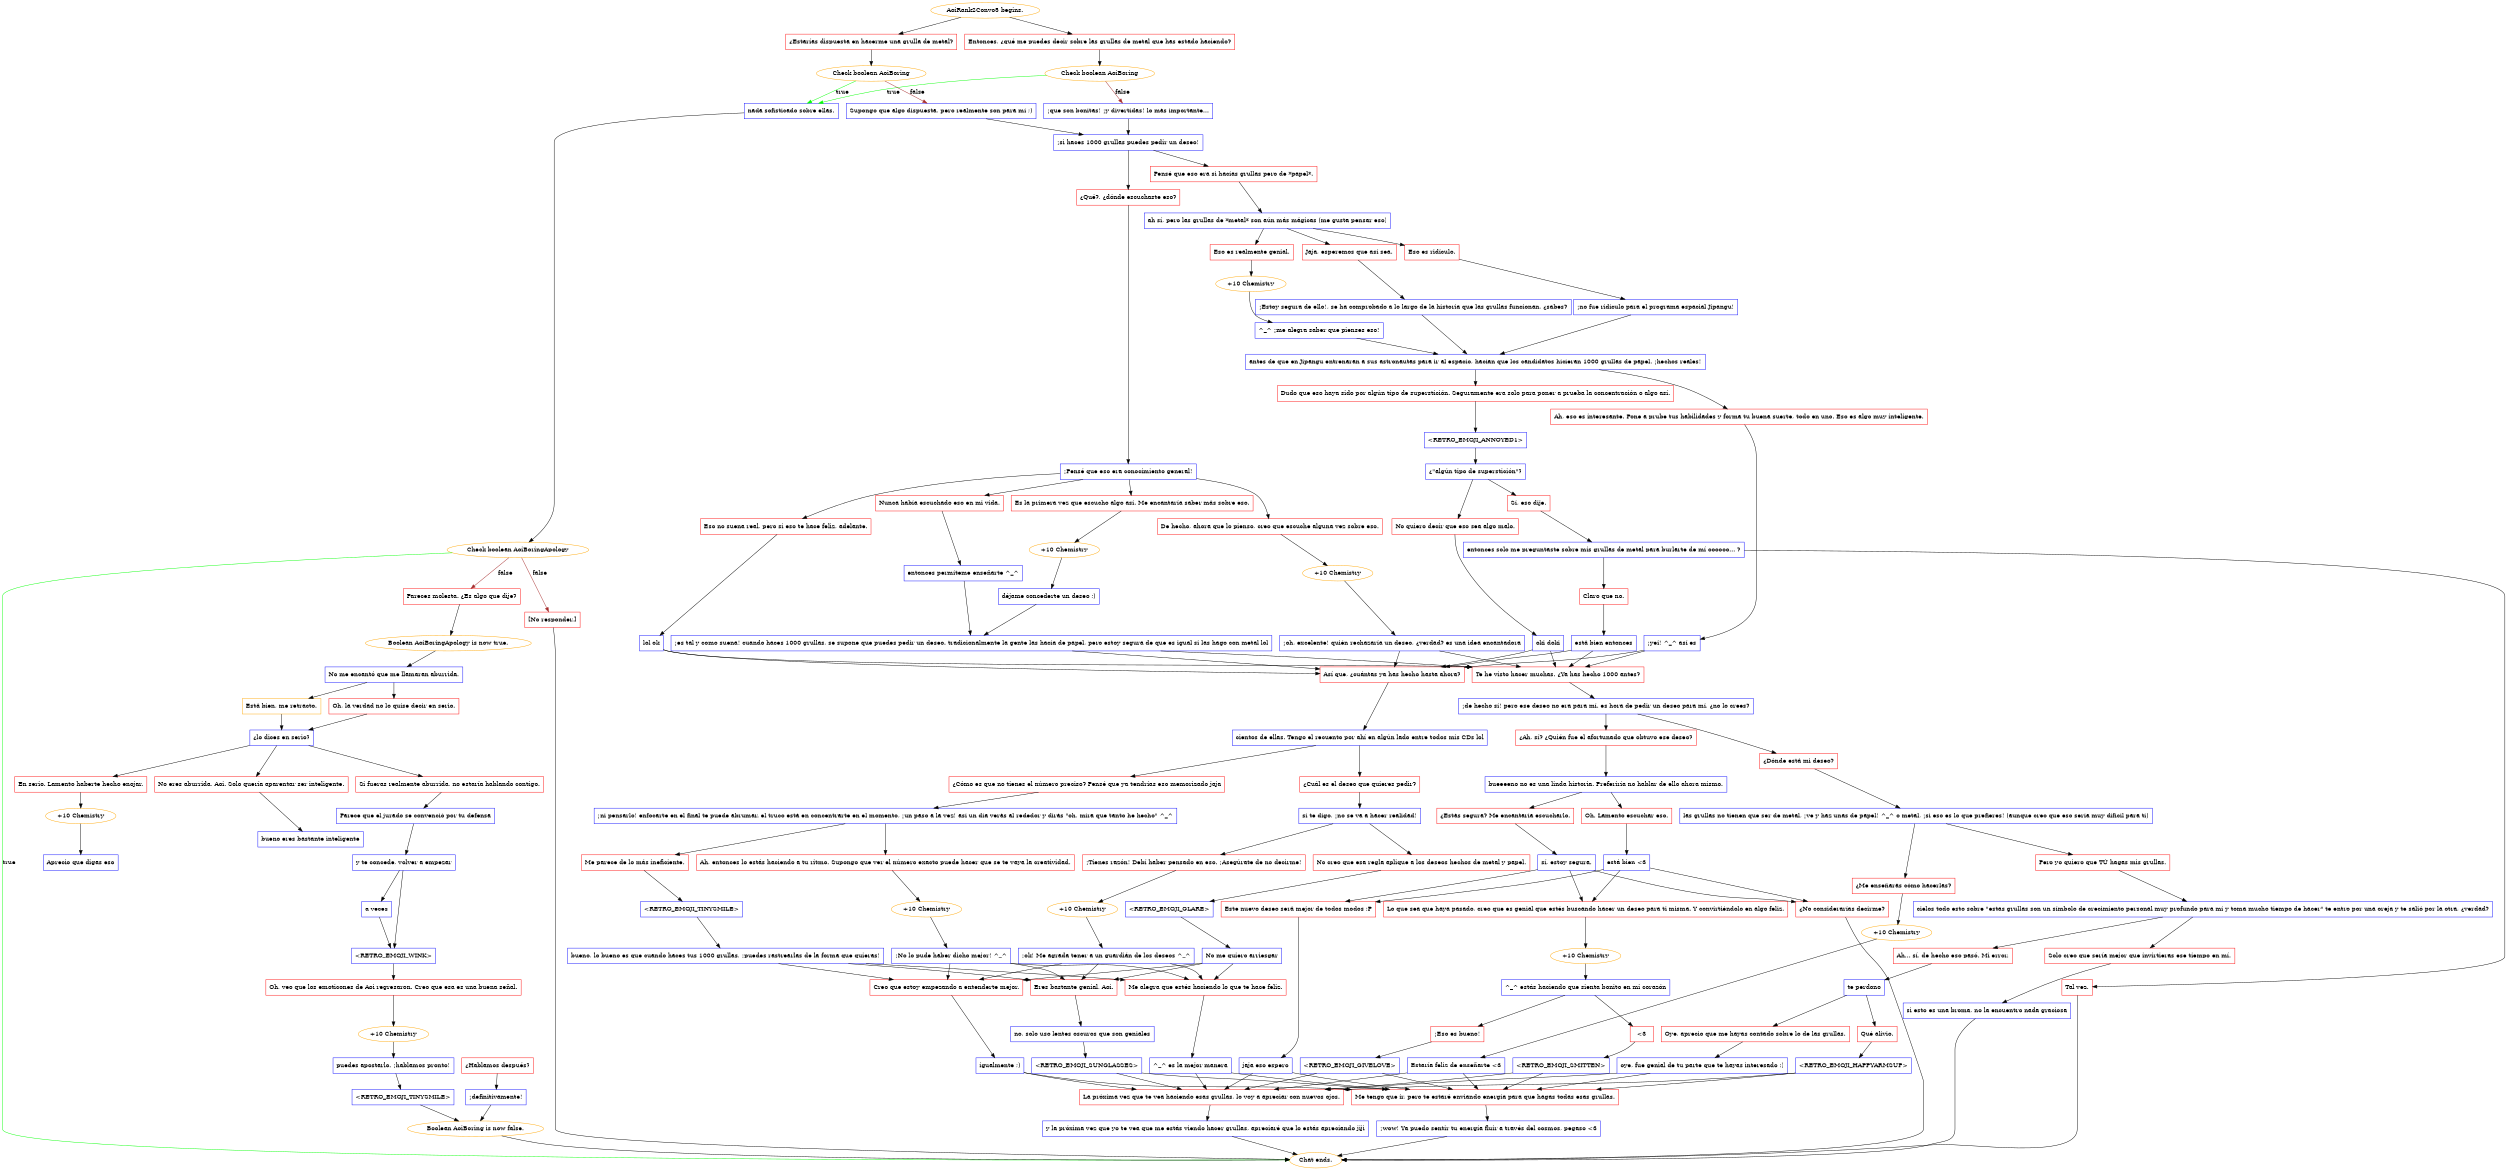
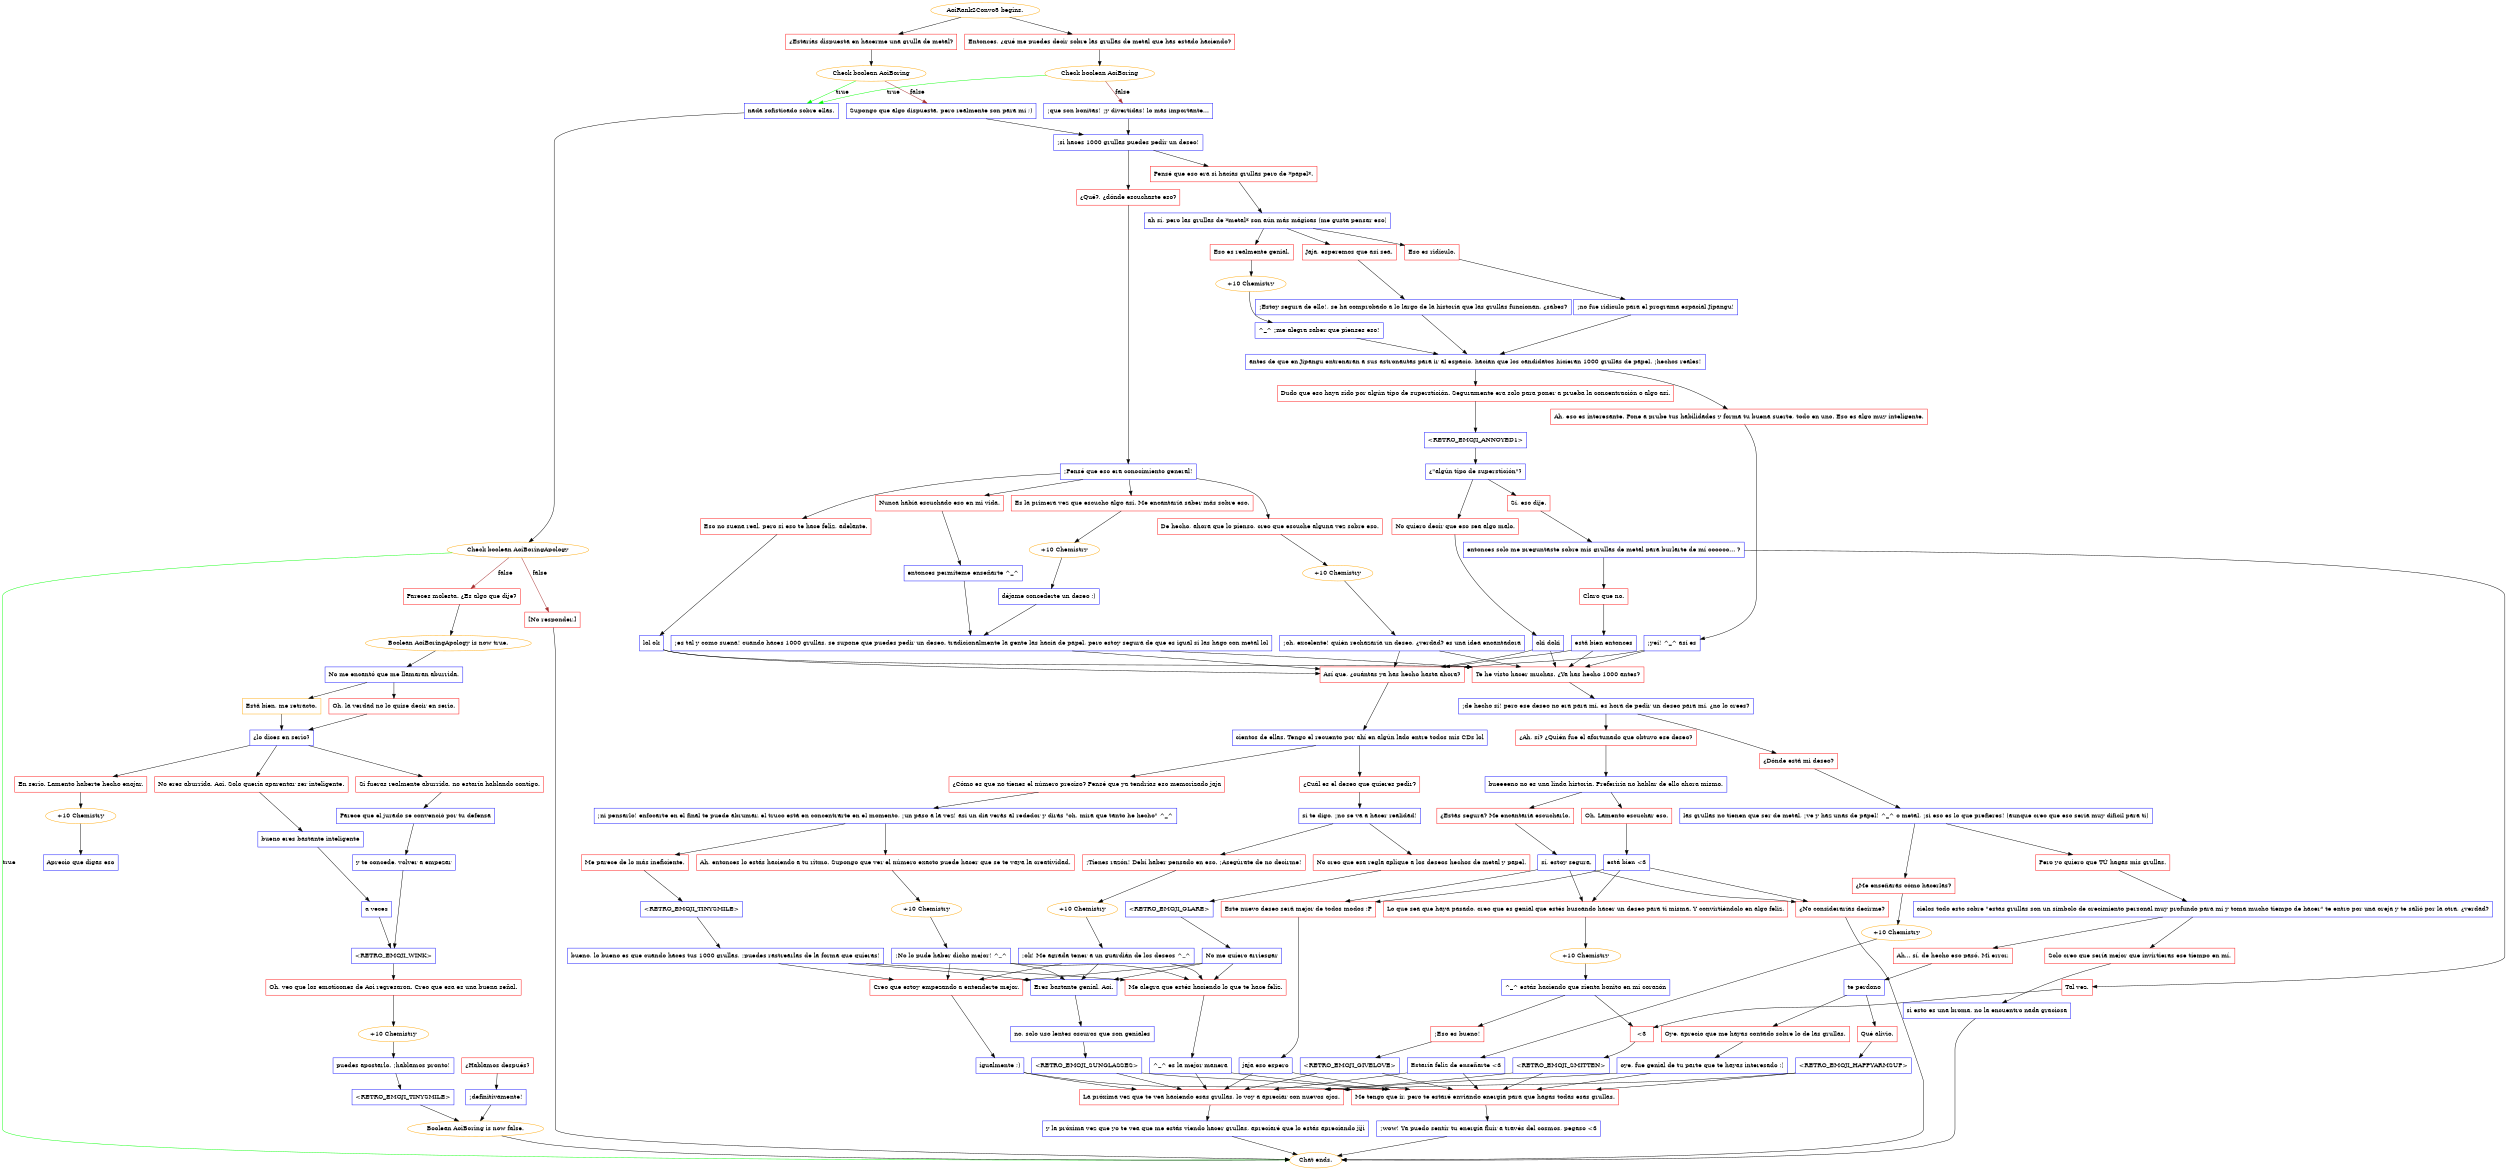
edge "y te concede, volver a empezar" -> "a veces": now "bueno eres bastante inteligente" -> "a veces"
node "Eres bastante genial, Aoi.": color red -> blue
edge "Tal vez." -> "Chat ends.": now "Tal vez." -> "<3"
